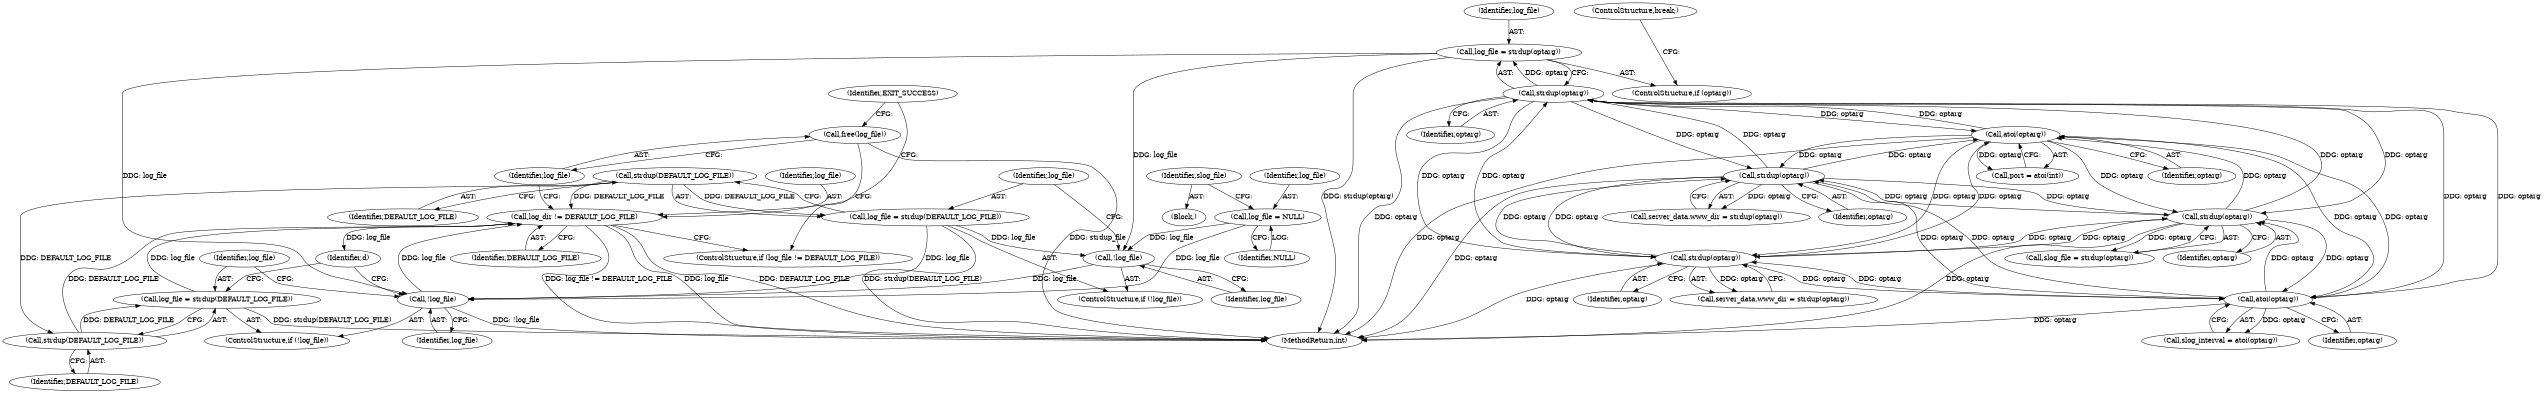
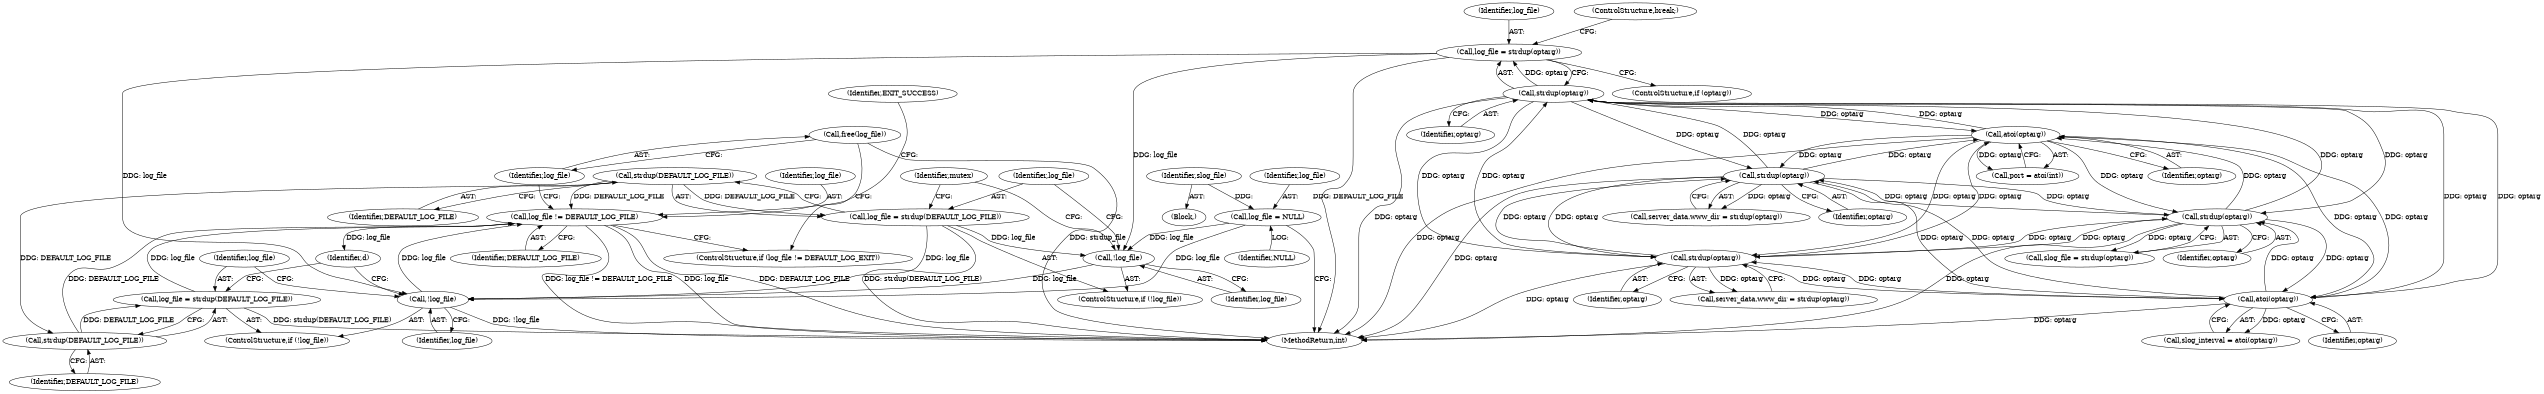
edge "(ControlStructure,break;)" -> "(ControlStructure,if (optarg))": now "(ControlStructure,break;)" -> "(Call,log_file = strdup(optarg))"
edge "(Call,log_file = strdup(optarg))" -> "(ControlStructure,if (optarg))": label "AST: " -> "CFG: "
edge "(Identifier,EXIT_SUCCESS)" -> "(Call,free(log_file))": removed, label "CFG:"
node "(Identifier,mutex)": added
edge "(Identifier,slog_file)" -> "(Call,log_file = NULL)": label "CFG: " -> "DDG: "
edge "(Call,log_file = strdup(optarg))" -> "(MethodReturn,int)": label "DDG: strdup(optarg)" -> "DDG: DEFAULT_LOG_FILE"
node "(Call,log_dir != DEFAULT_LOG_FILE)": label "(Call,log_dir != DEFAULT_LOG_FILE)" -> "(Call,log_file != DEFAULT_LOG_FILE)"
edge "(Call,log_file = NULL)" -> "(Identifier,NULL)": now "(Call,log_file = NULL)" -> "(MethodReturn,int)"
node "(ControlStructure,if (log_file != DEFAULT_LOG_FILE))": label "(ControlStructure,if (log_file != DEFAULT_LOG_FILE))" -> "(ControlStructure,if (log_file != DEFAULT_LOG_EXIT))"
